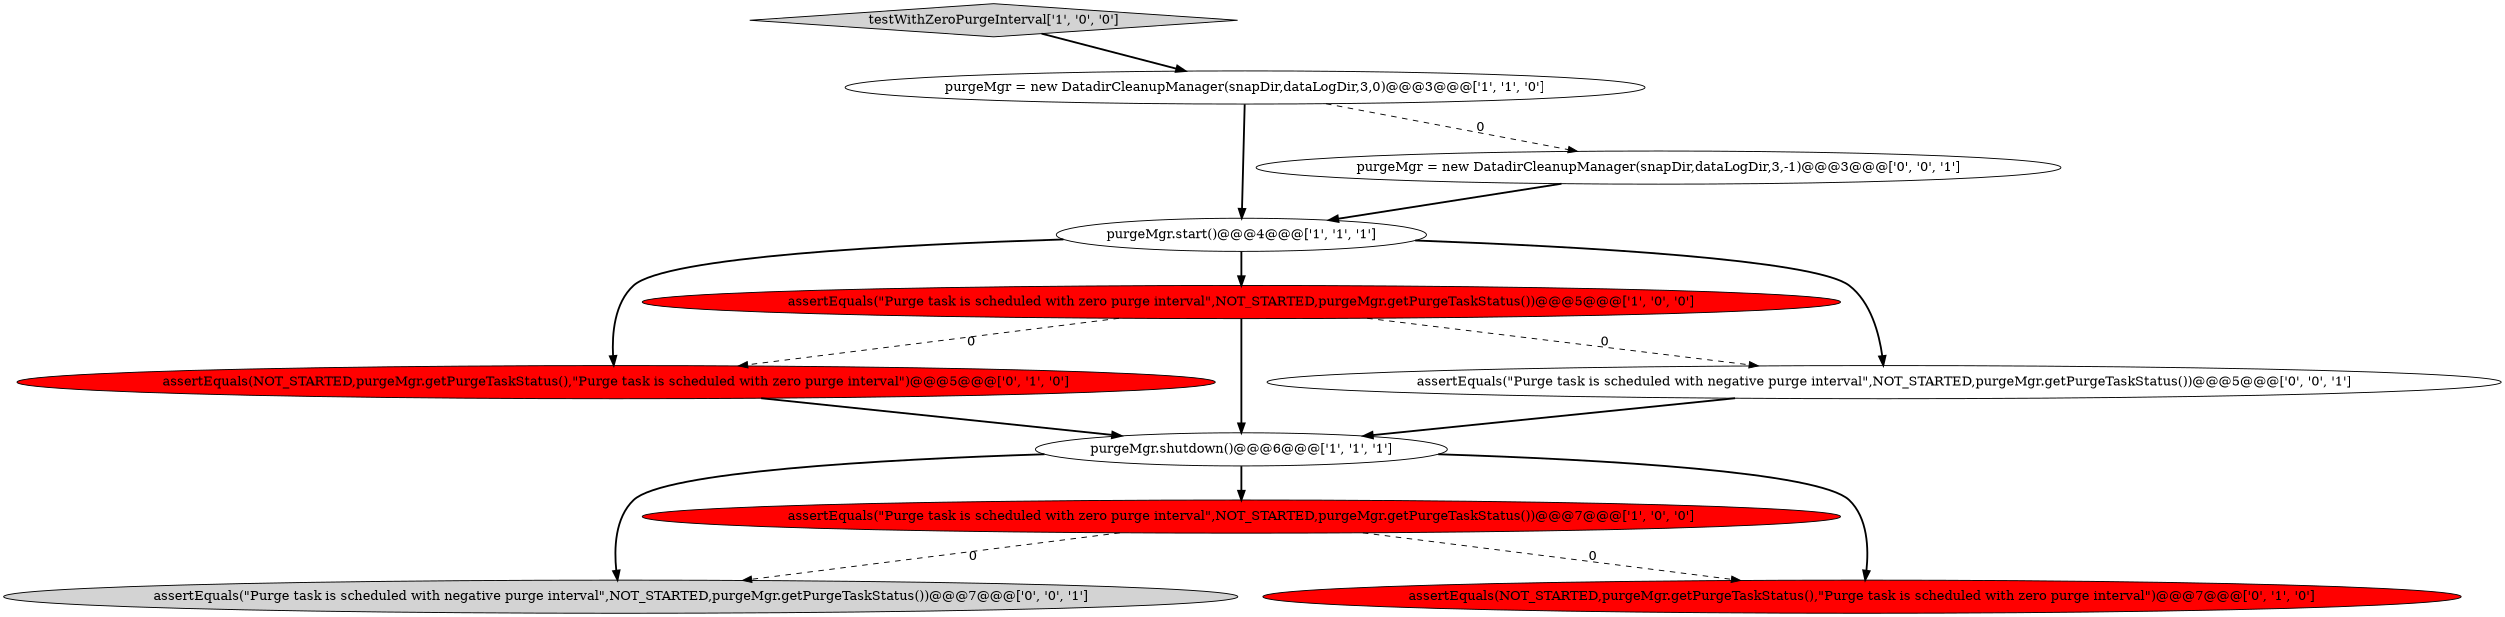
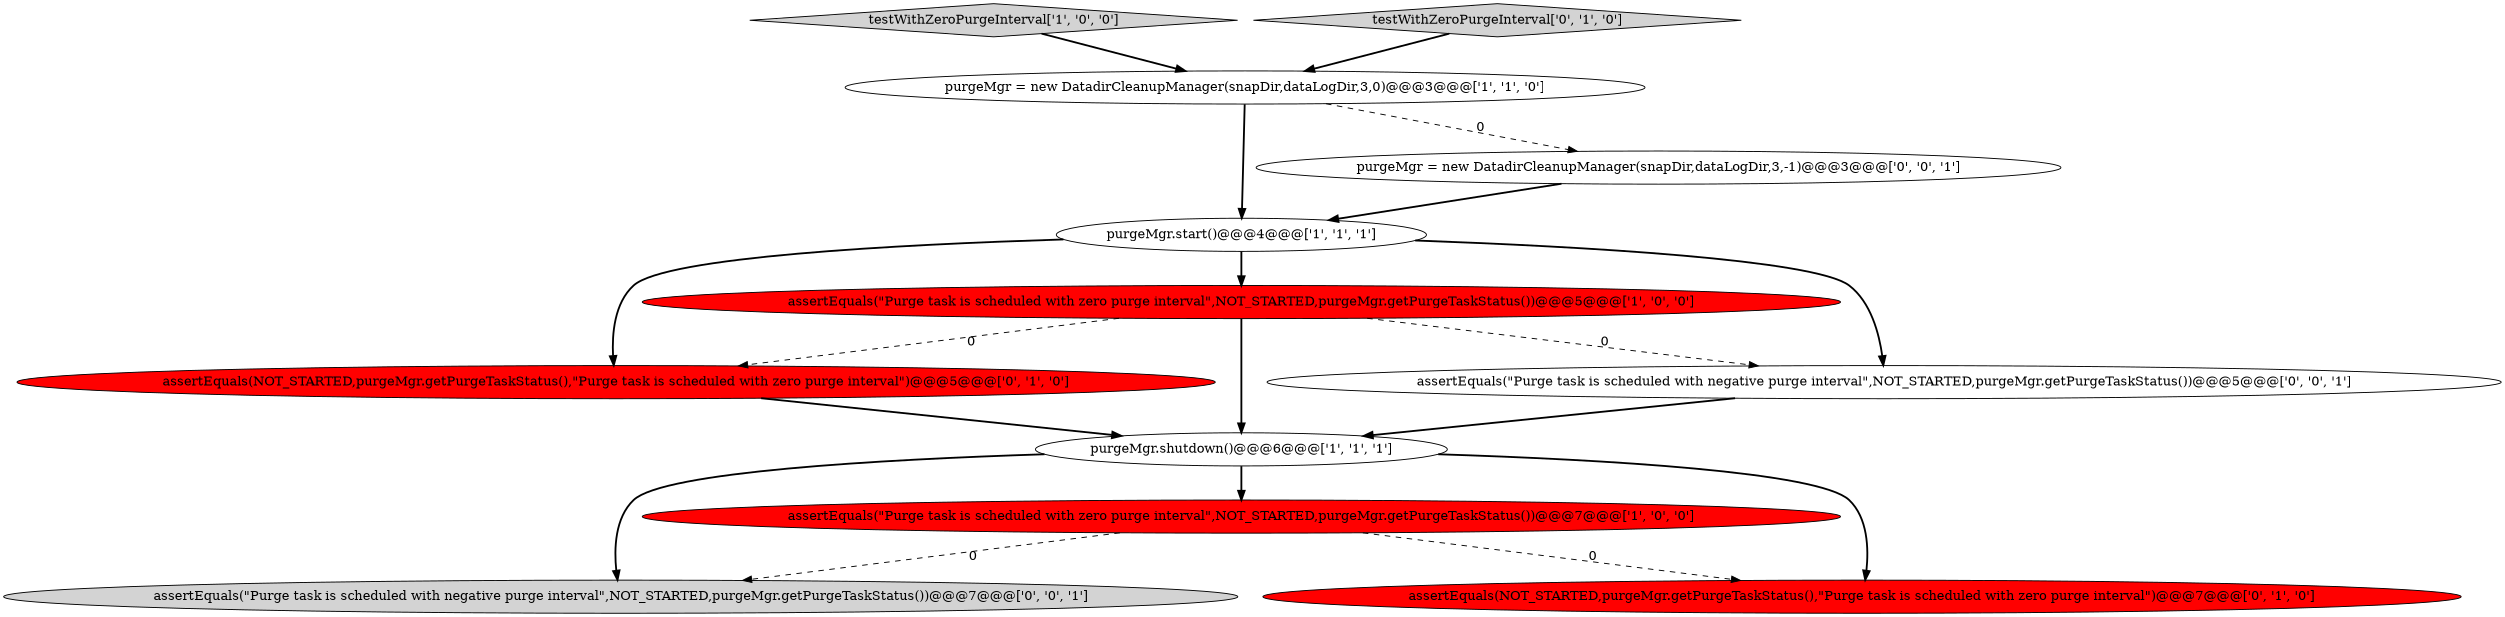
node "testWithZeroPurgeInterval['0', '1', '0']": added
